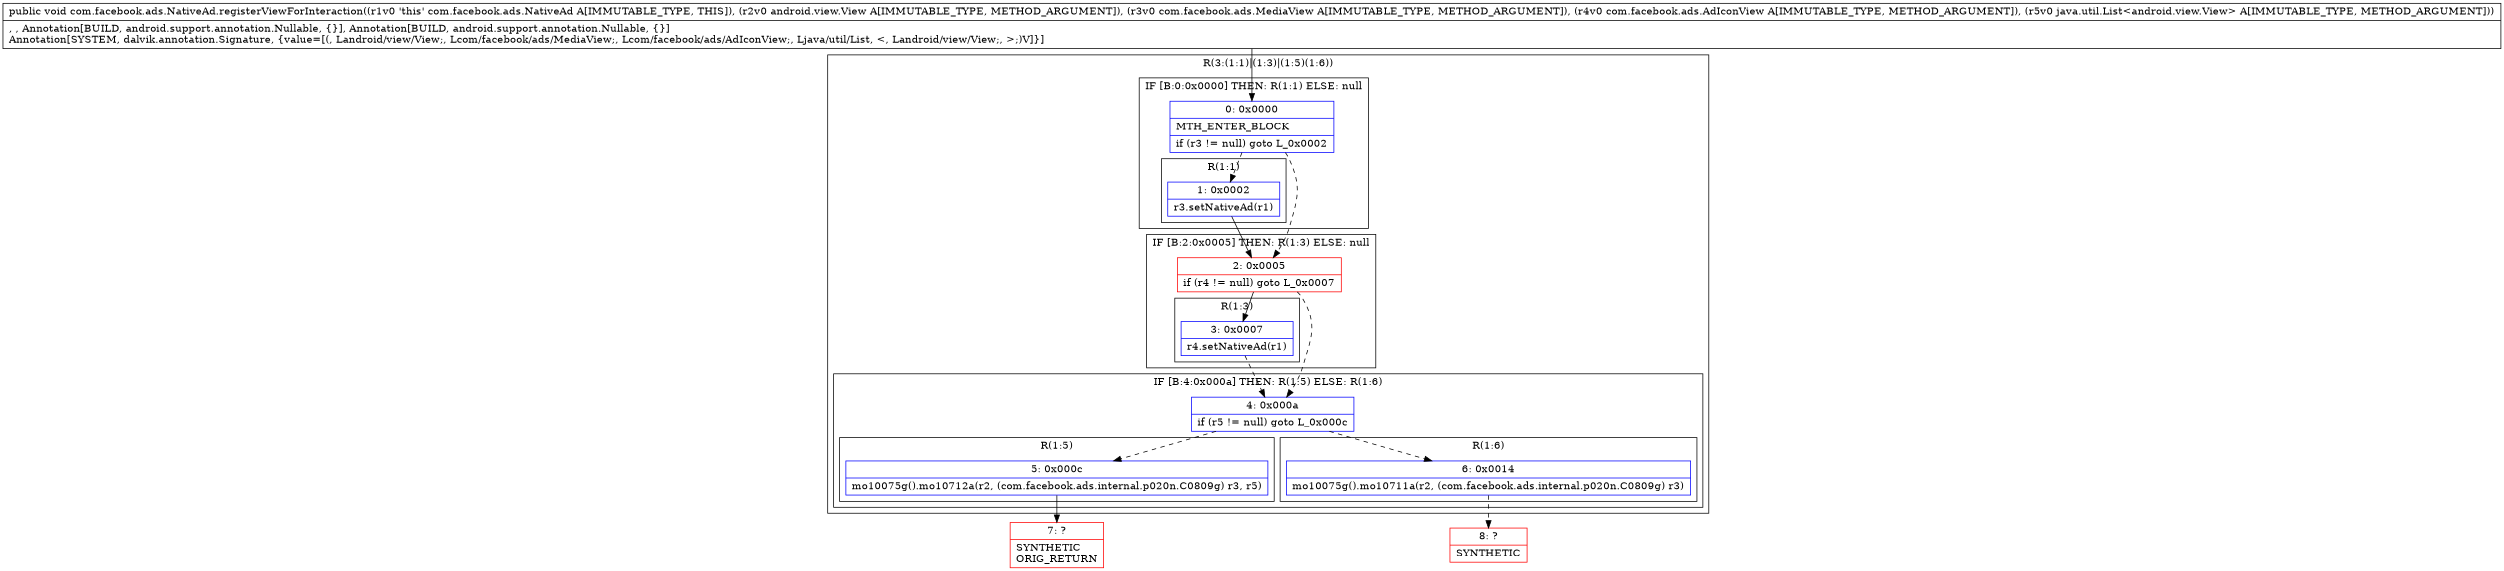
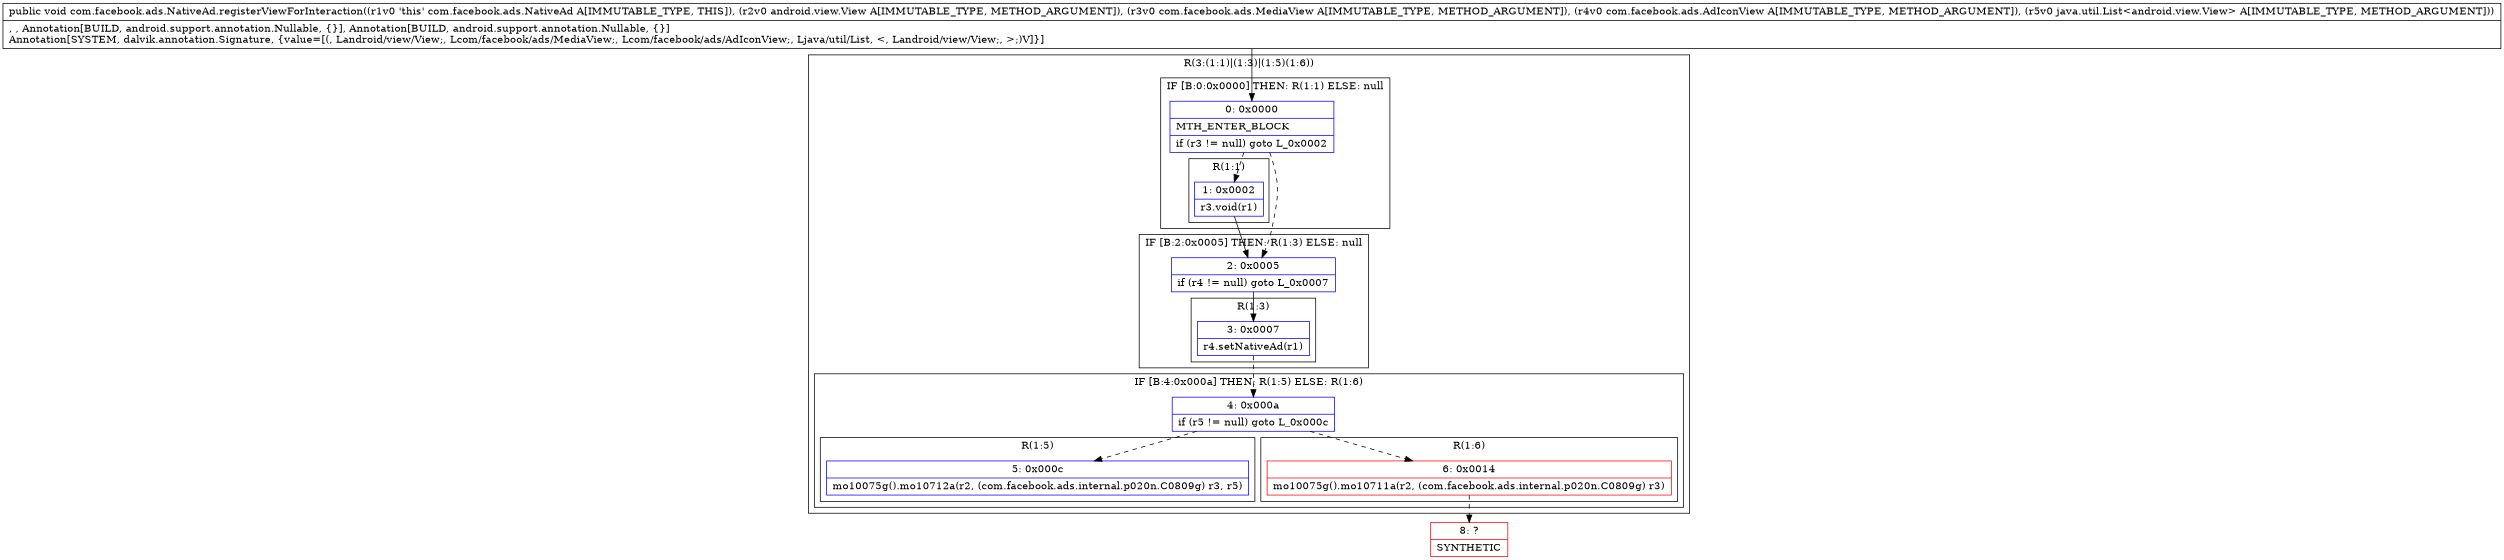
node "1: 0x0002": text "r3.setNativeAd(r1)" -> "r3.void(r1)"
node "2: 0x0005": color red -> blue
edge "2: 0x0005" -> "4: 0x000a": removed
node "6: 0x0014": color blue -> red
node "7: ?": removed
